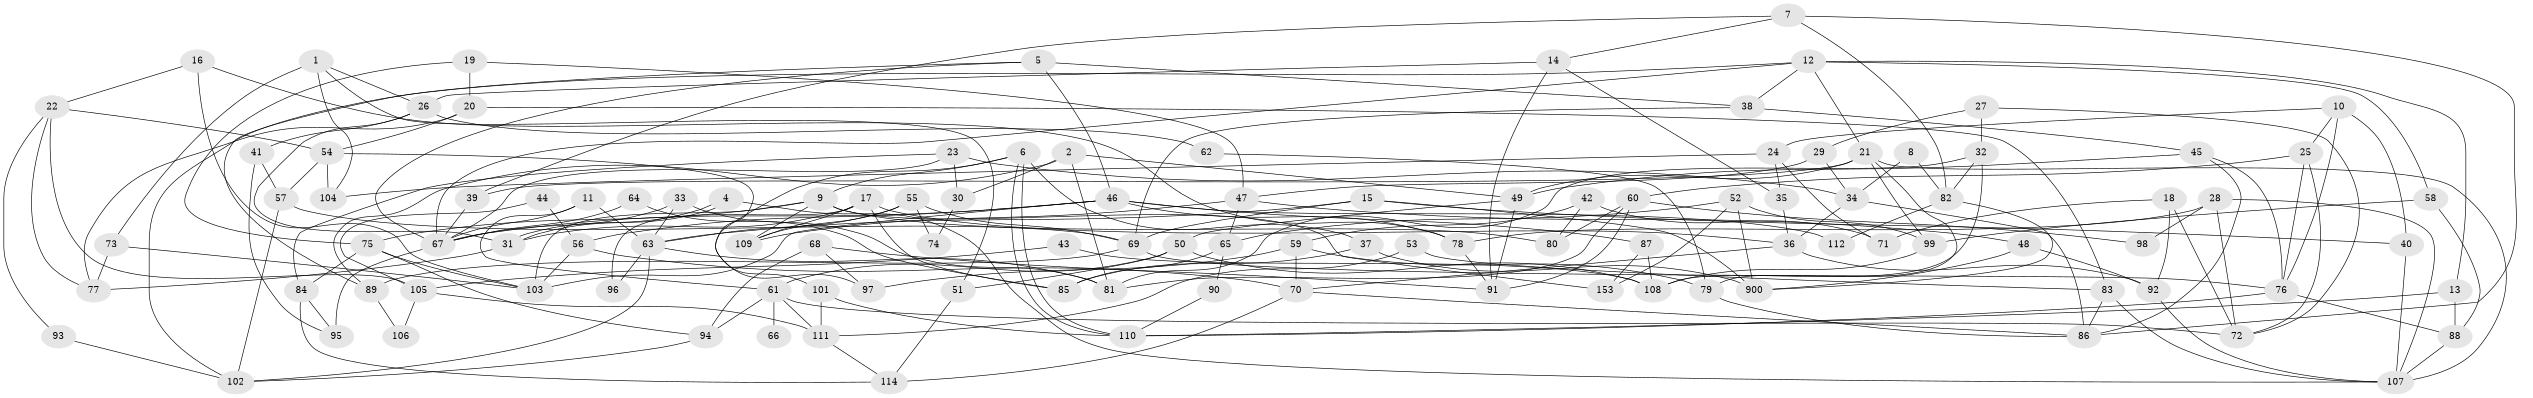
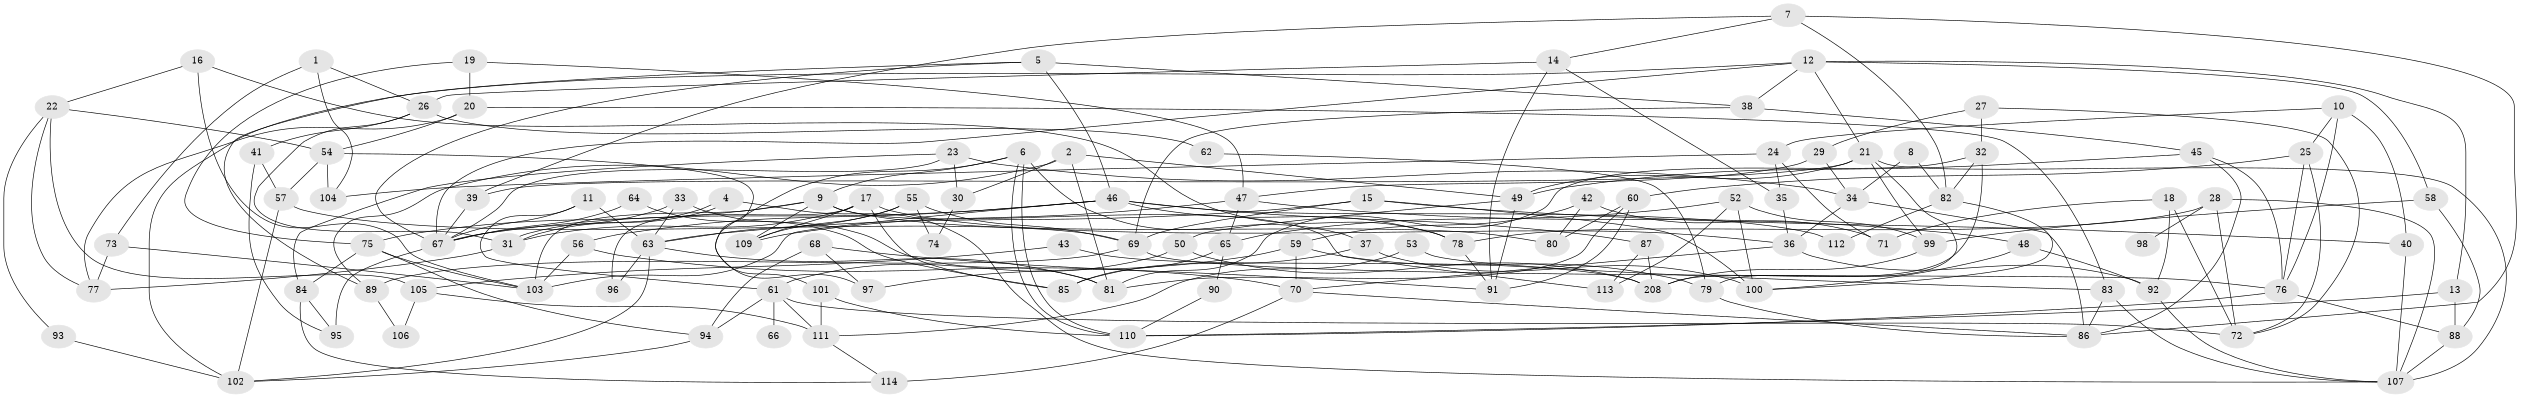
node "44": removed
edge "60" -- "98": removed
node "51": removed
node "153": label "153" -> "113"
node "108": label "108" -> "208"
node "900": label "900" -> "100"
